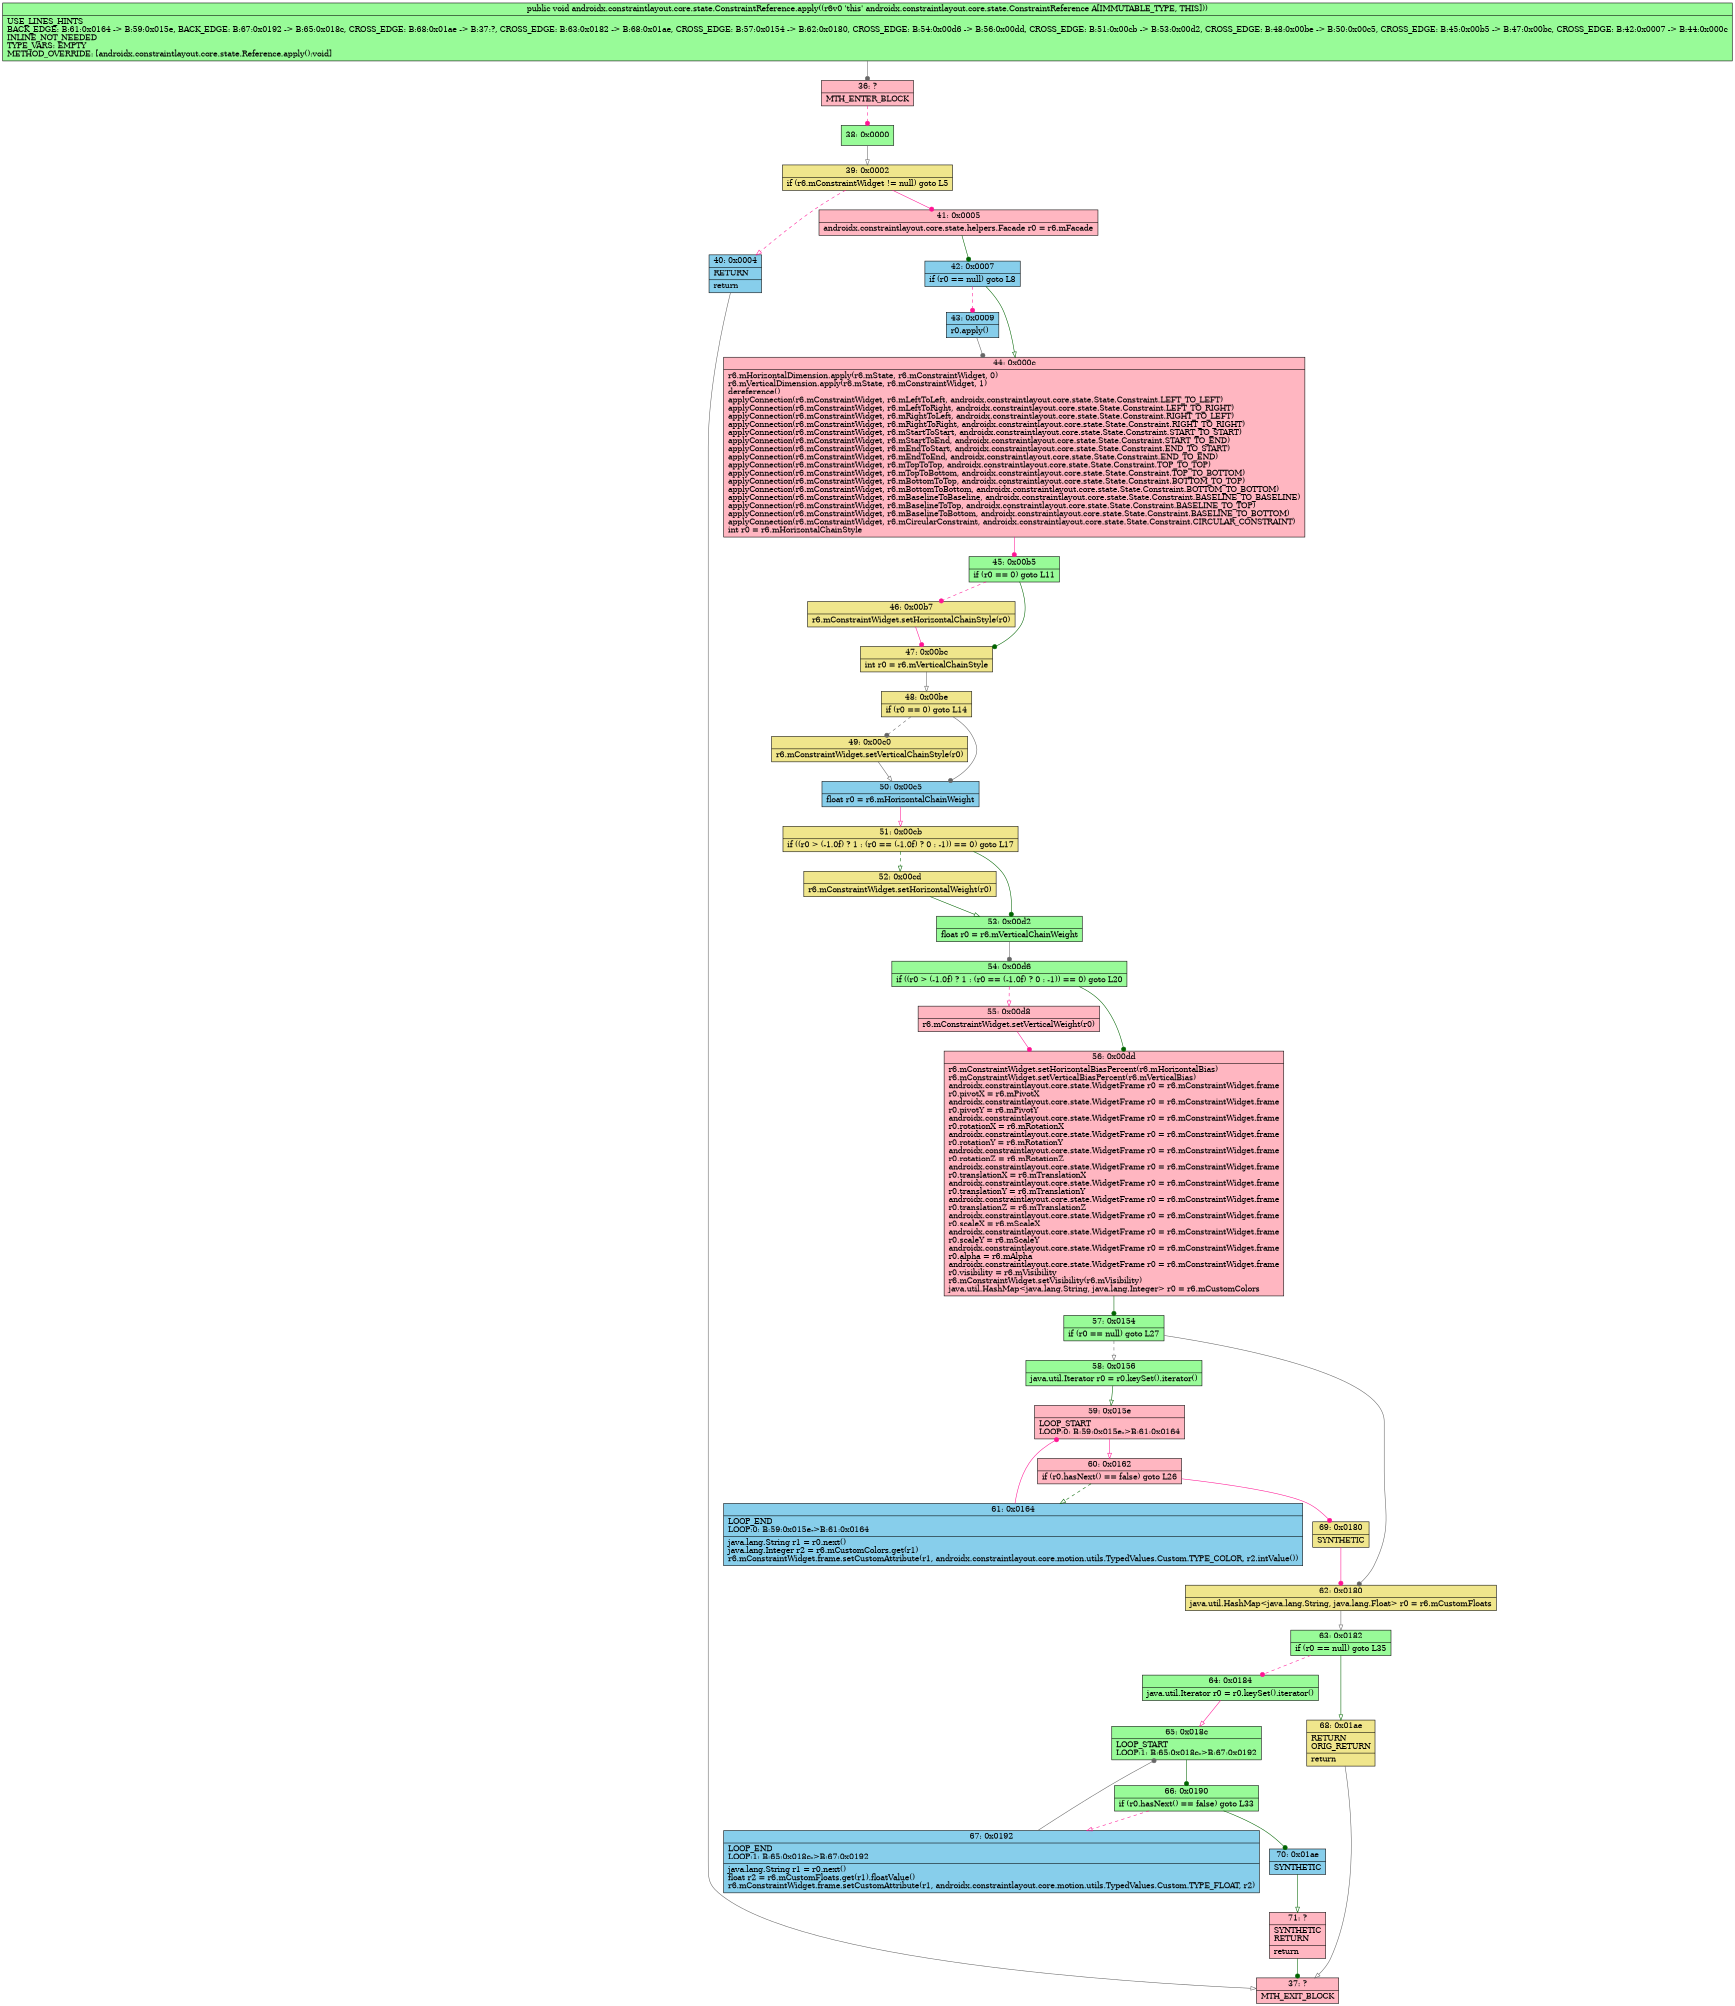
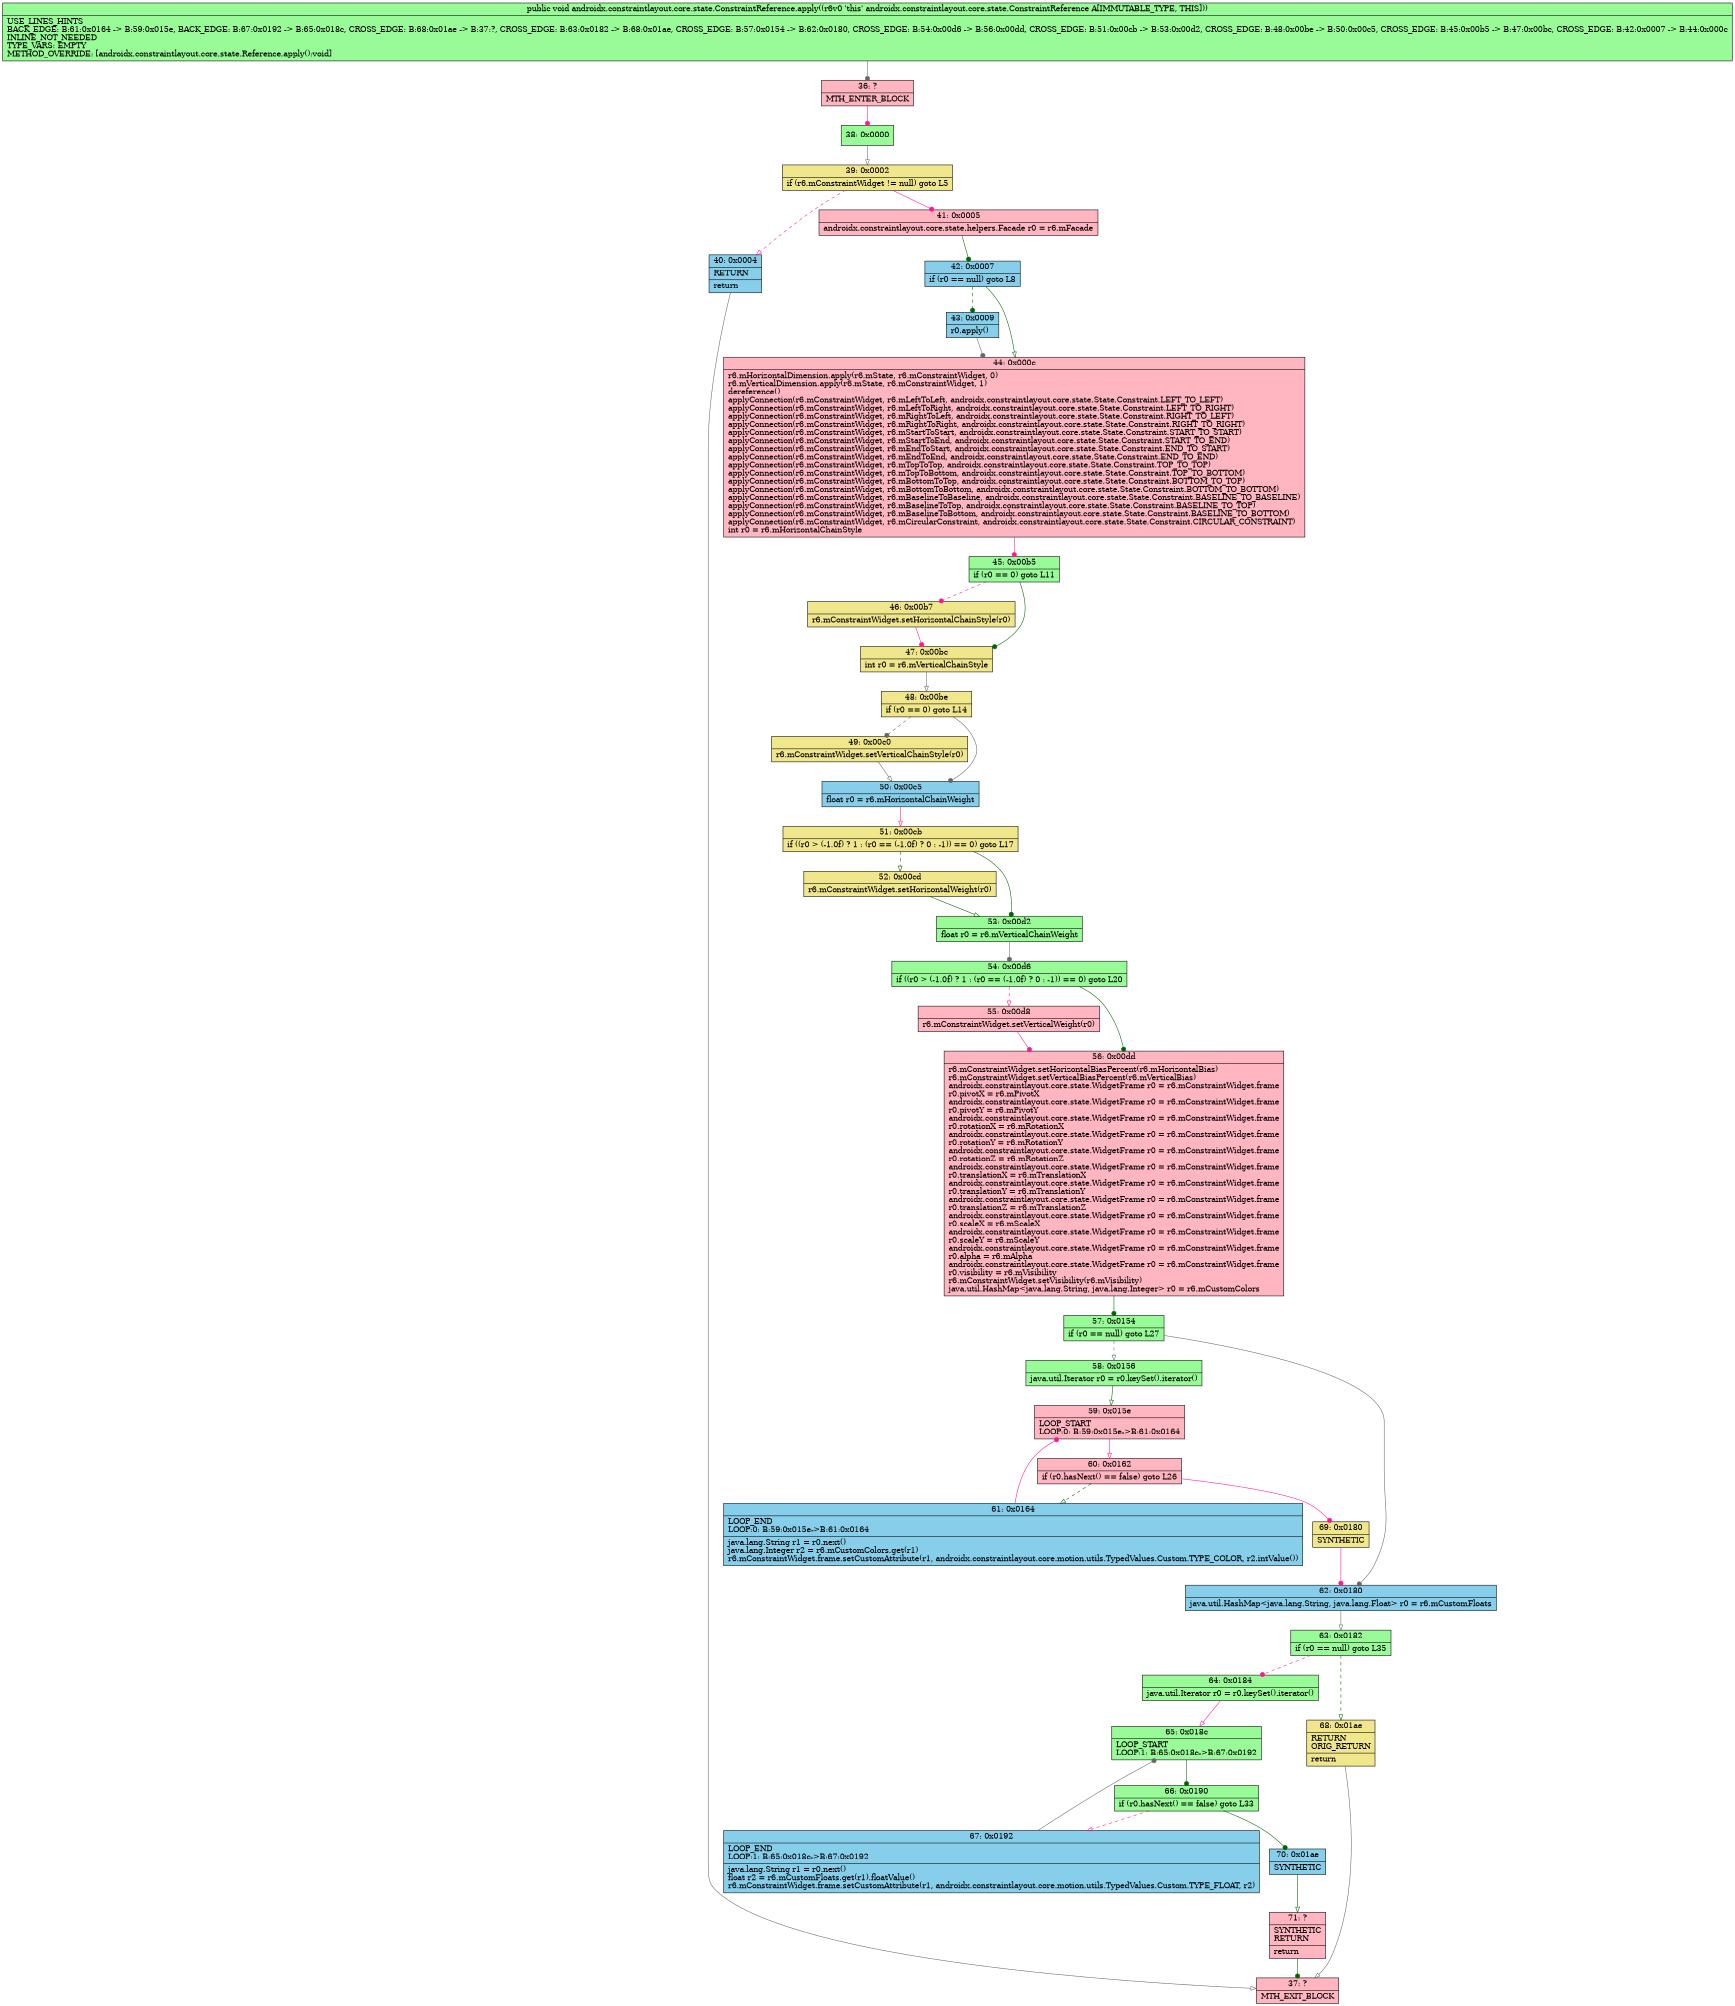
edge "36: ?" -> "38: 0x0000": style dashed -> solid
edge "42: 0x0007" -> "43: 0x0009": color deeppink -> darkgreen
node "62: 0x0180": fillcolor khaki -> skyblue
edge "63: 0x0182" -> "68: 0x01ae": style solid -> dashed
